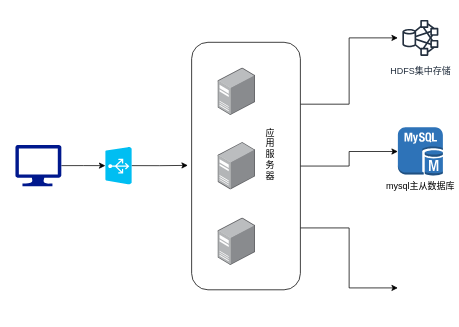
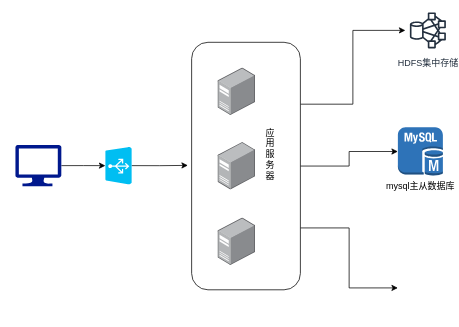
node "HDFS集中存储": moved (420, 38) -> (428, 30)
